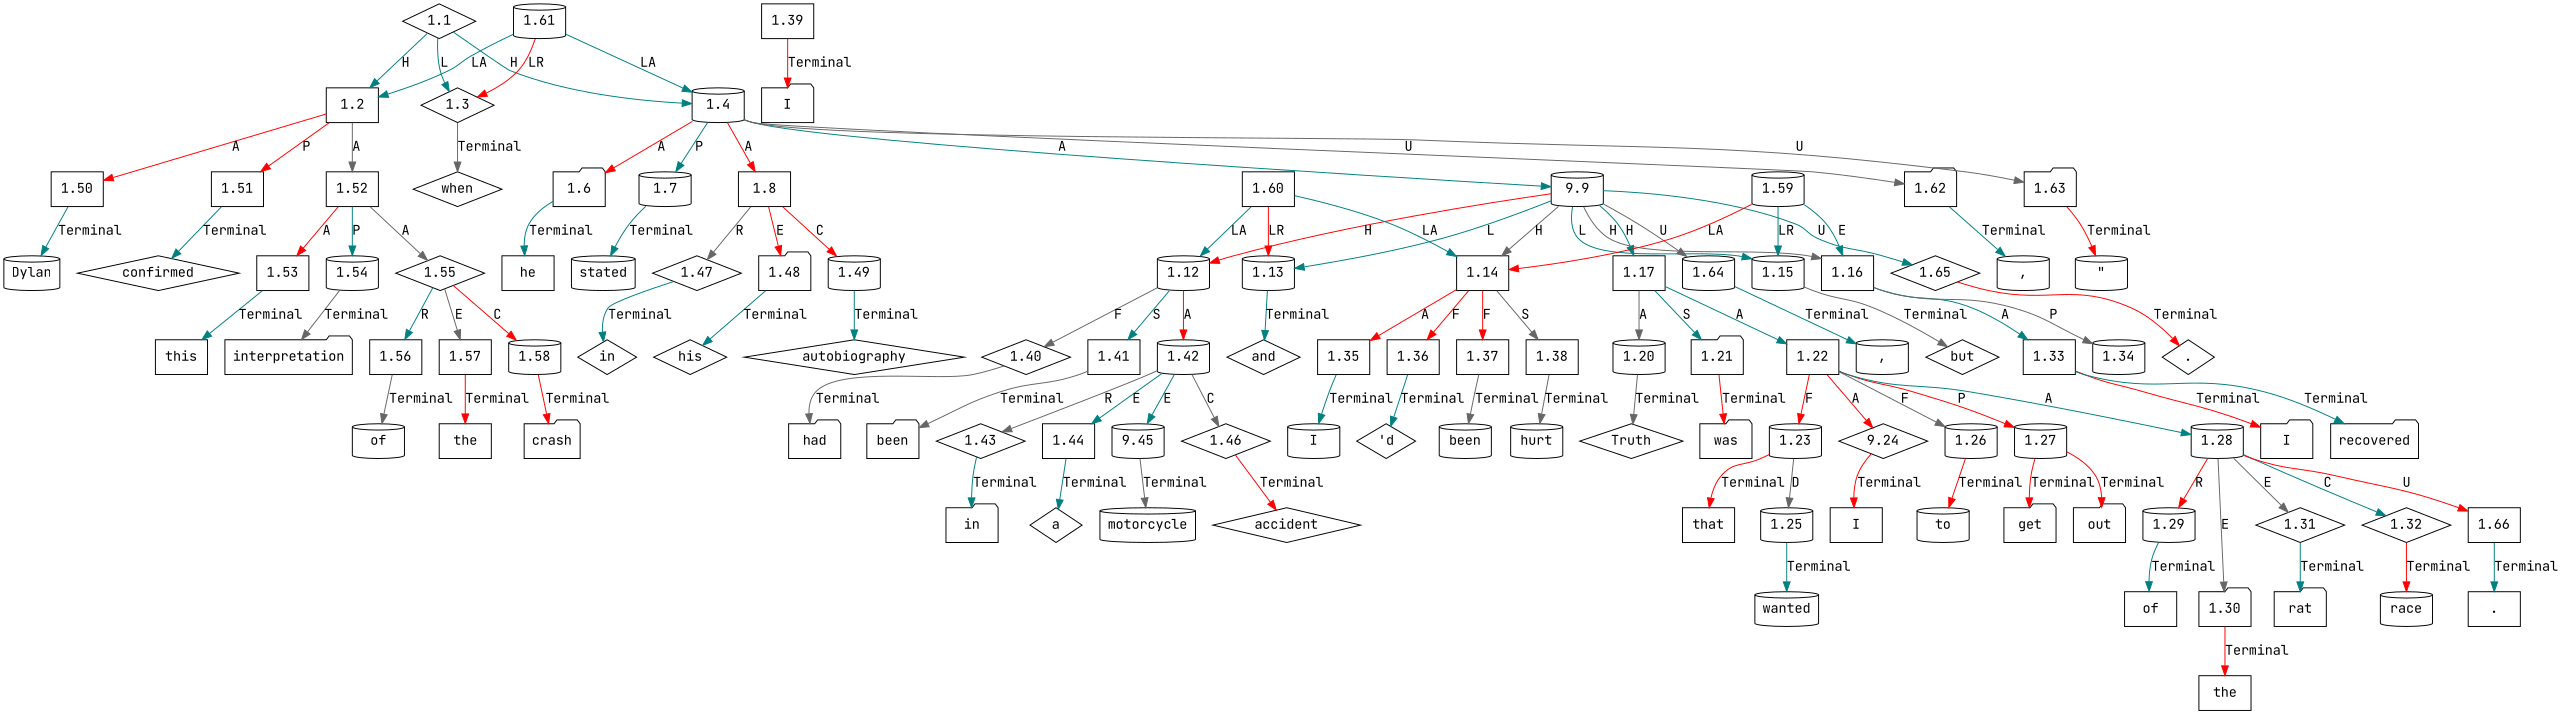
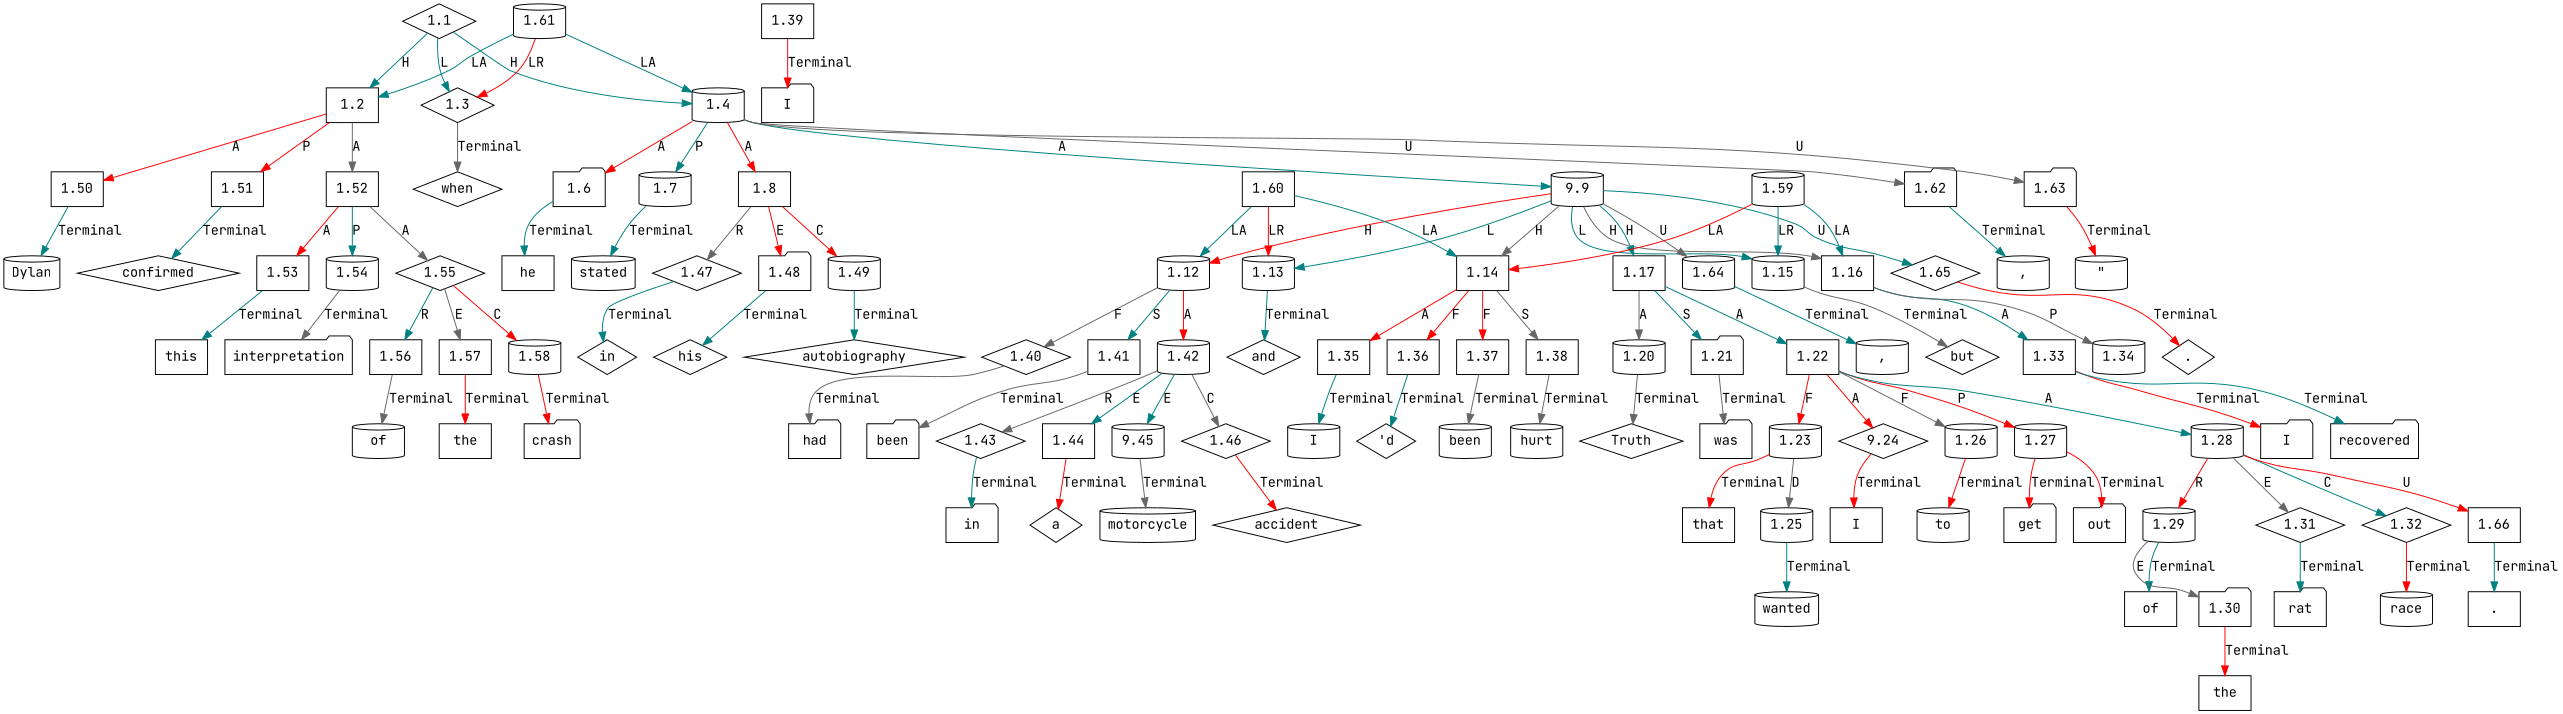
edge "1.59" -> "1.16": label "E" -> "LA"
edge "1.21" -> "was": color red -> gray40
edge "1.44" -> "a": color teal -> red
edge "1.28" -> "1.30": now "1.29" -> "1.30"
